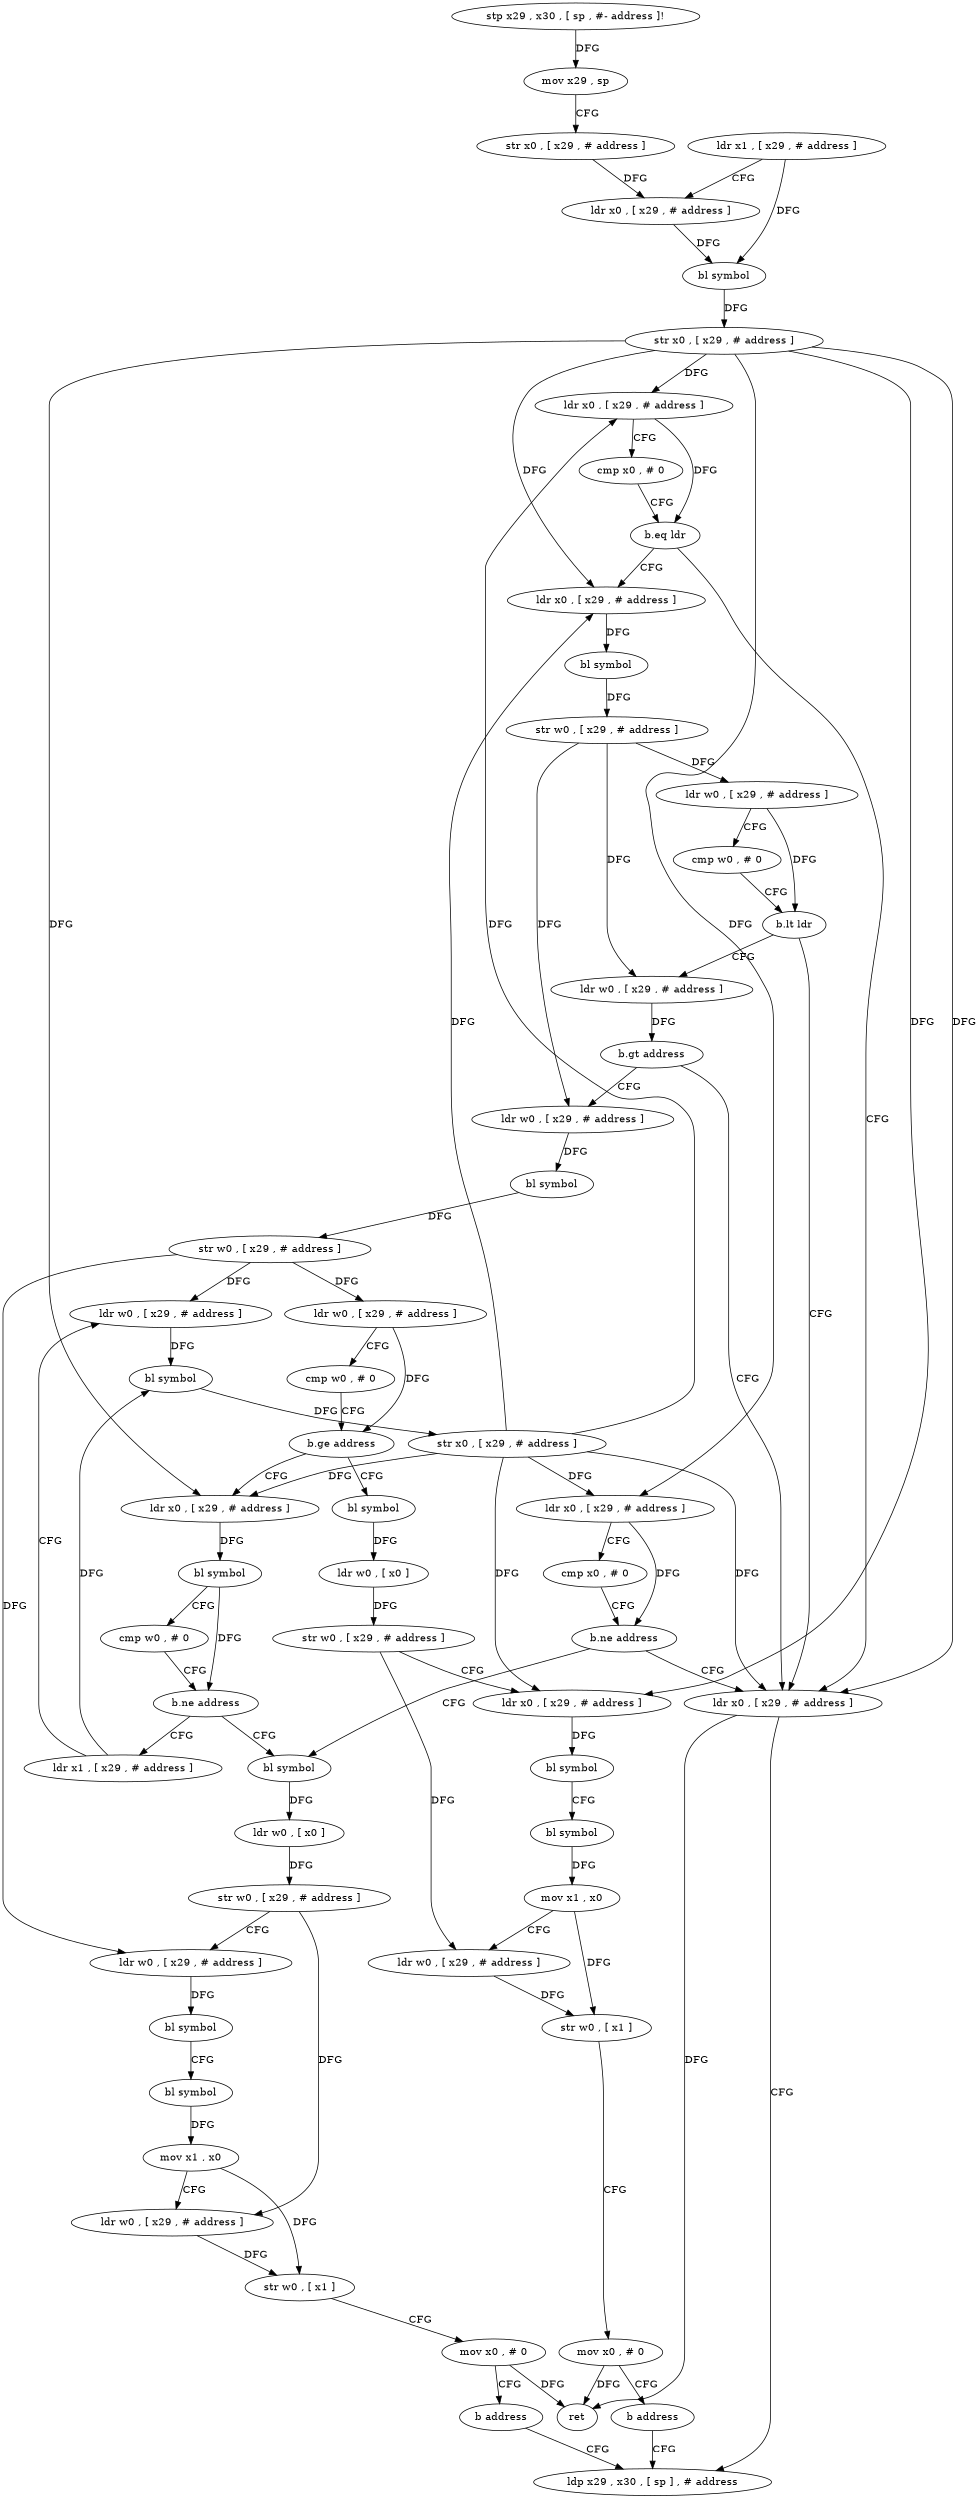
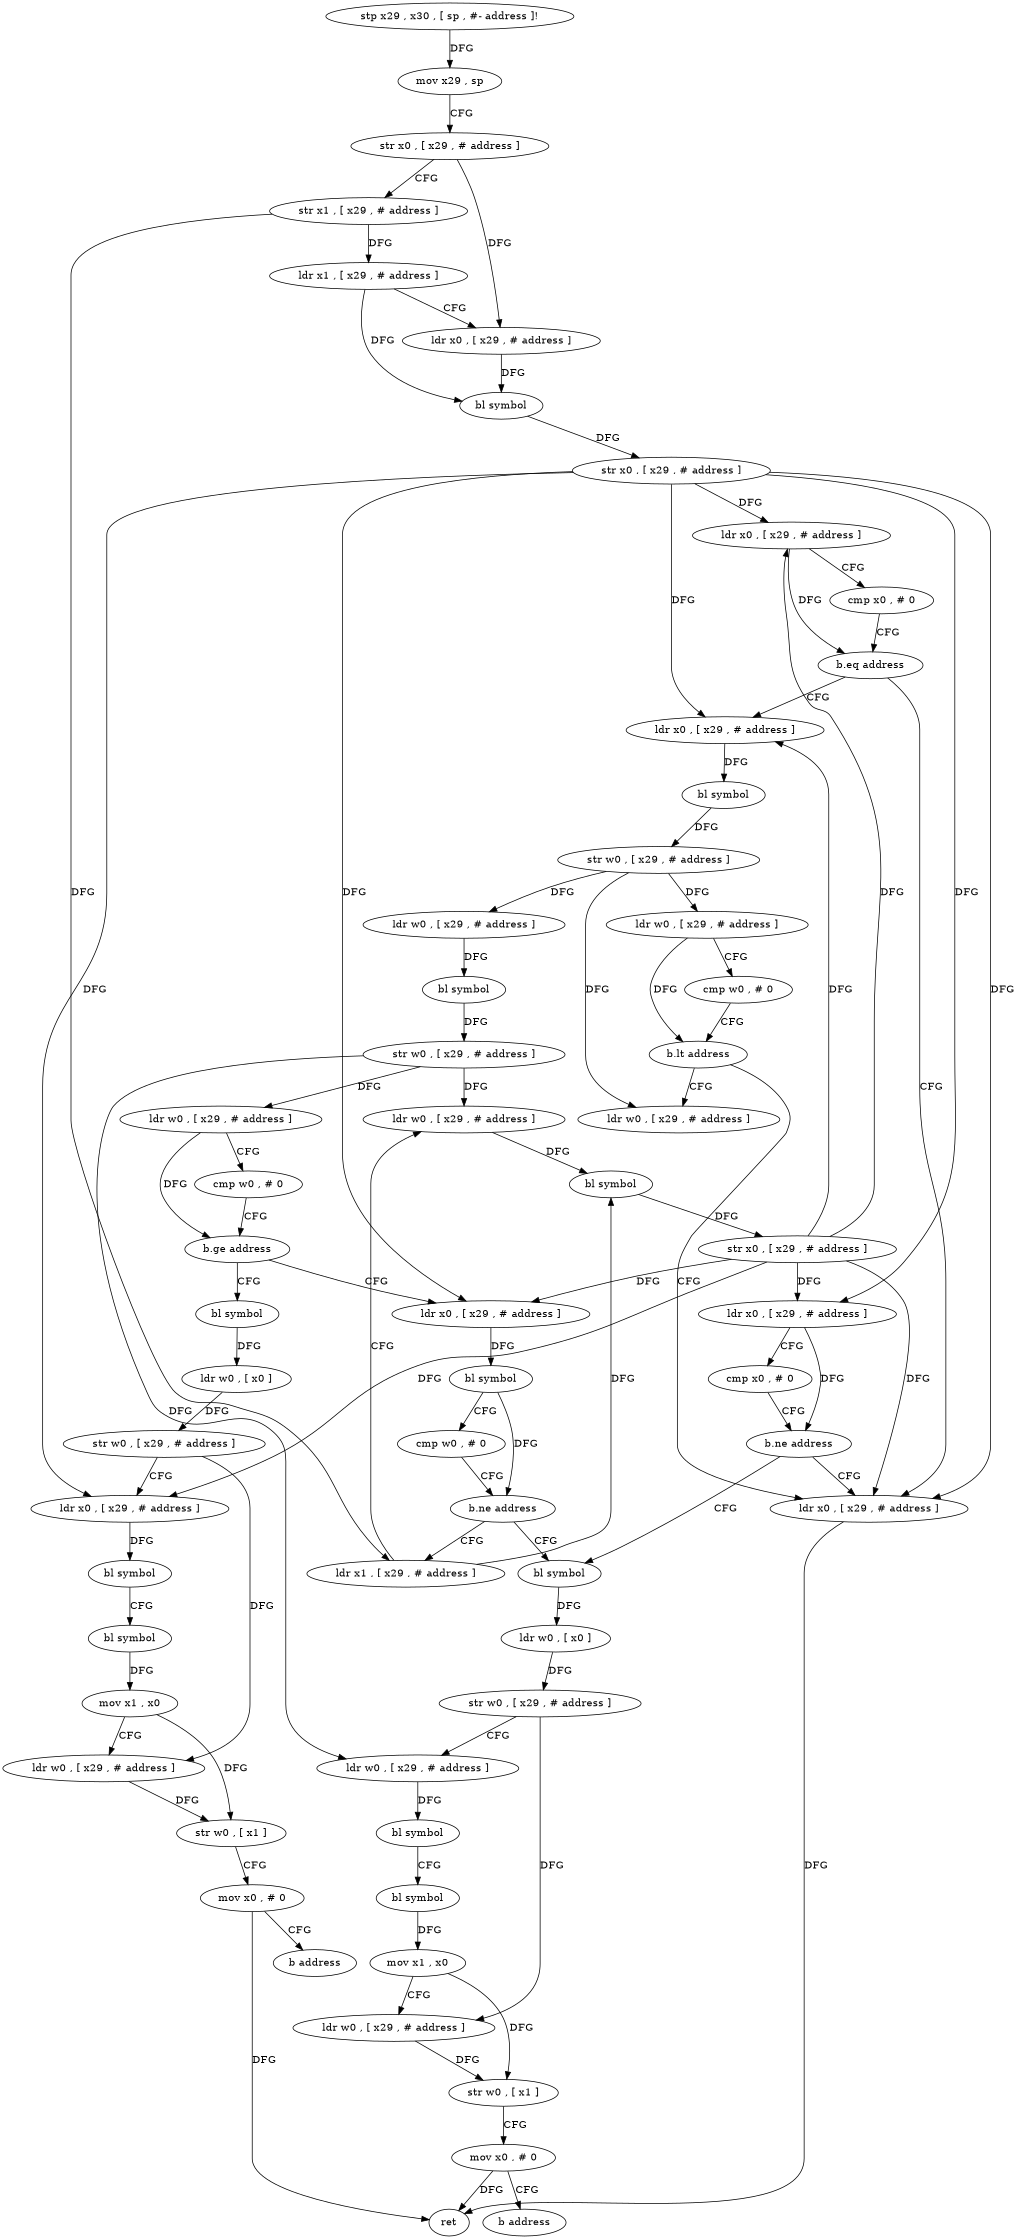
node "str x1 , [ x29 , # address ]": added
node "b.eq ldr": label "b.eq ldr" -> "b.eq address"
node "b.lt ldr": label "b.lt ldr" -> "b.lt address"
node "b.gt address": removed
node "ldp x29 , x30 , [ sp ] , # address": removed
